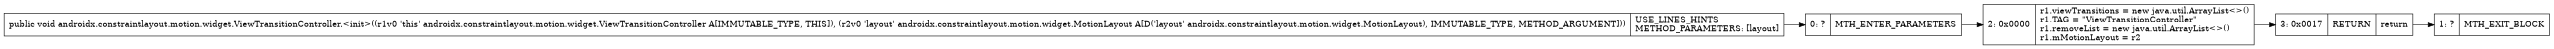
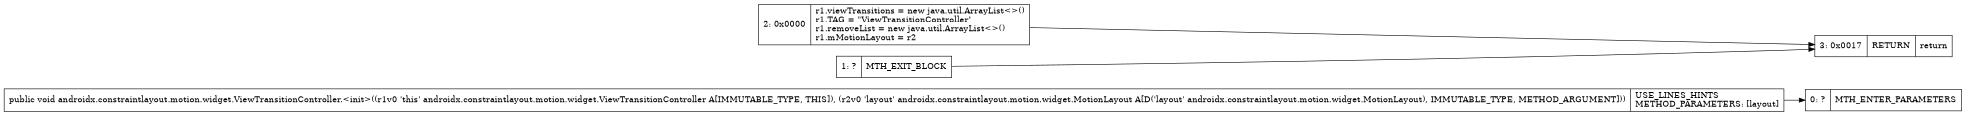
edge "0: ?" -> "2: 0x0000": removed
edge "3: 0x0017" -> "1: ?": reversed
